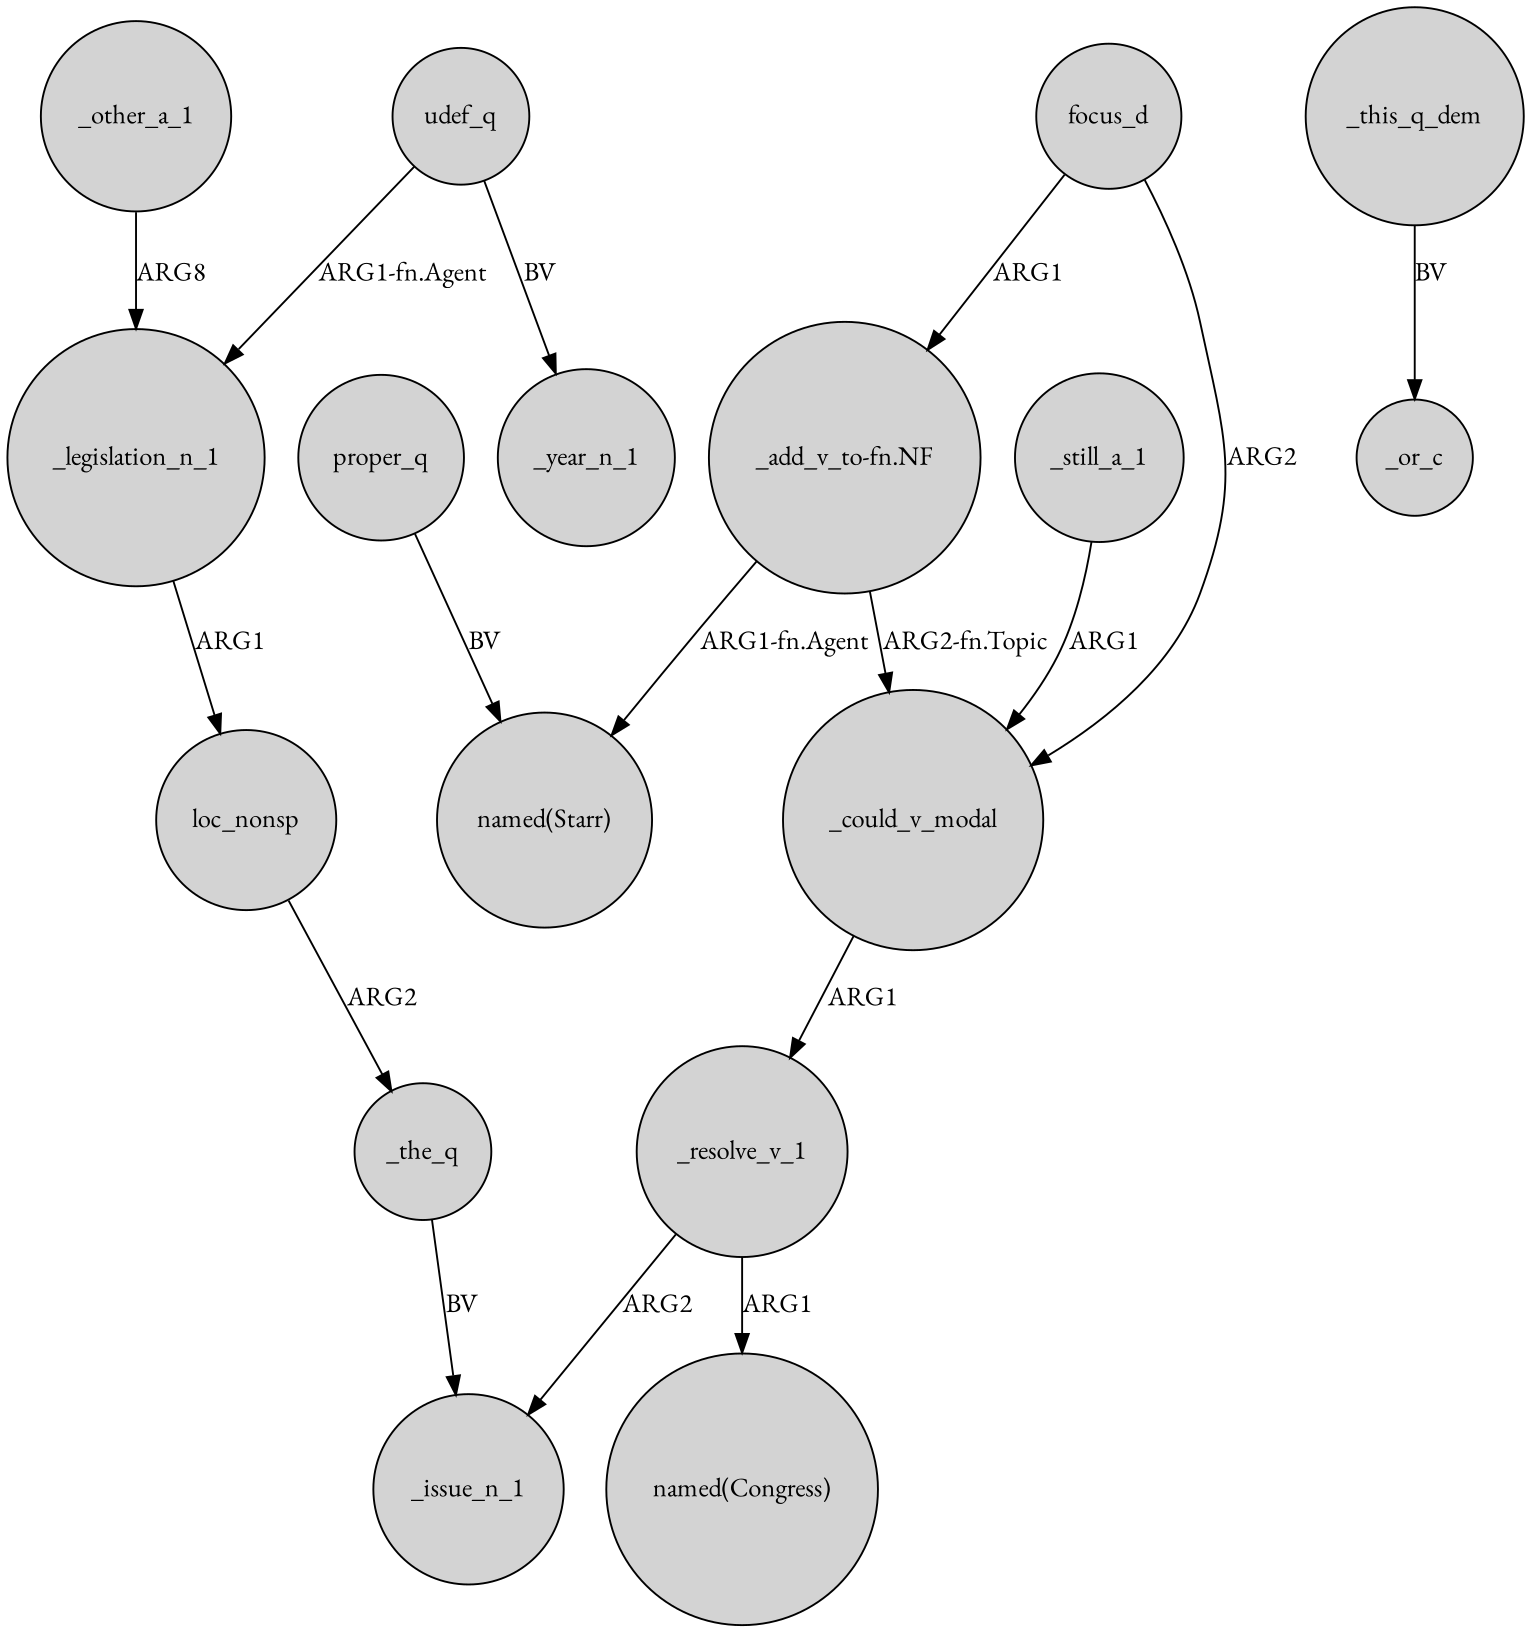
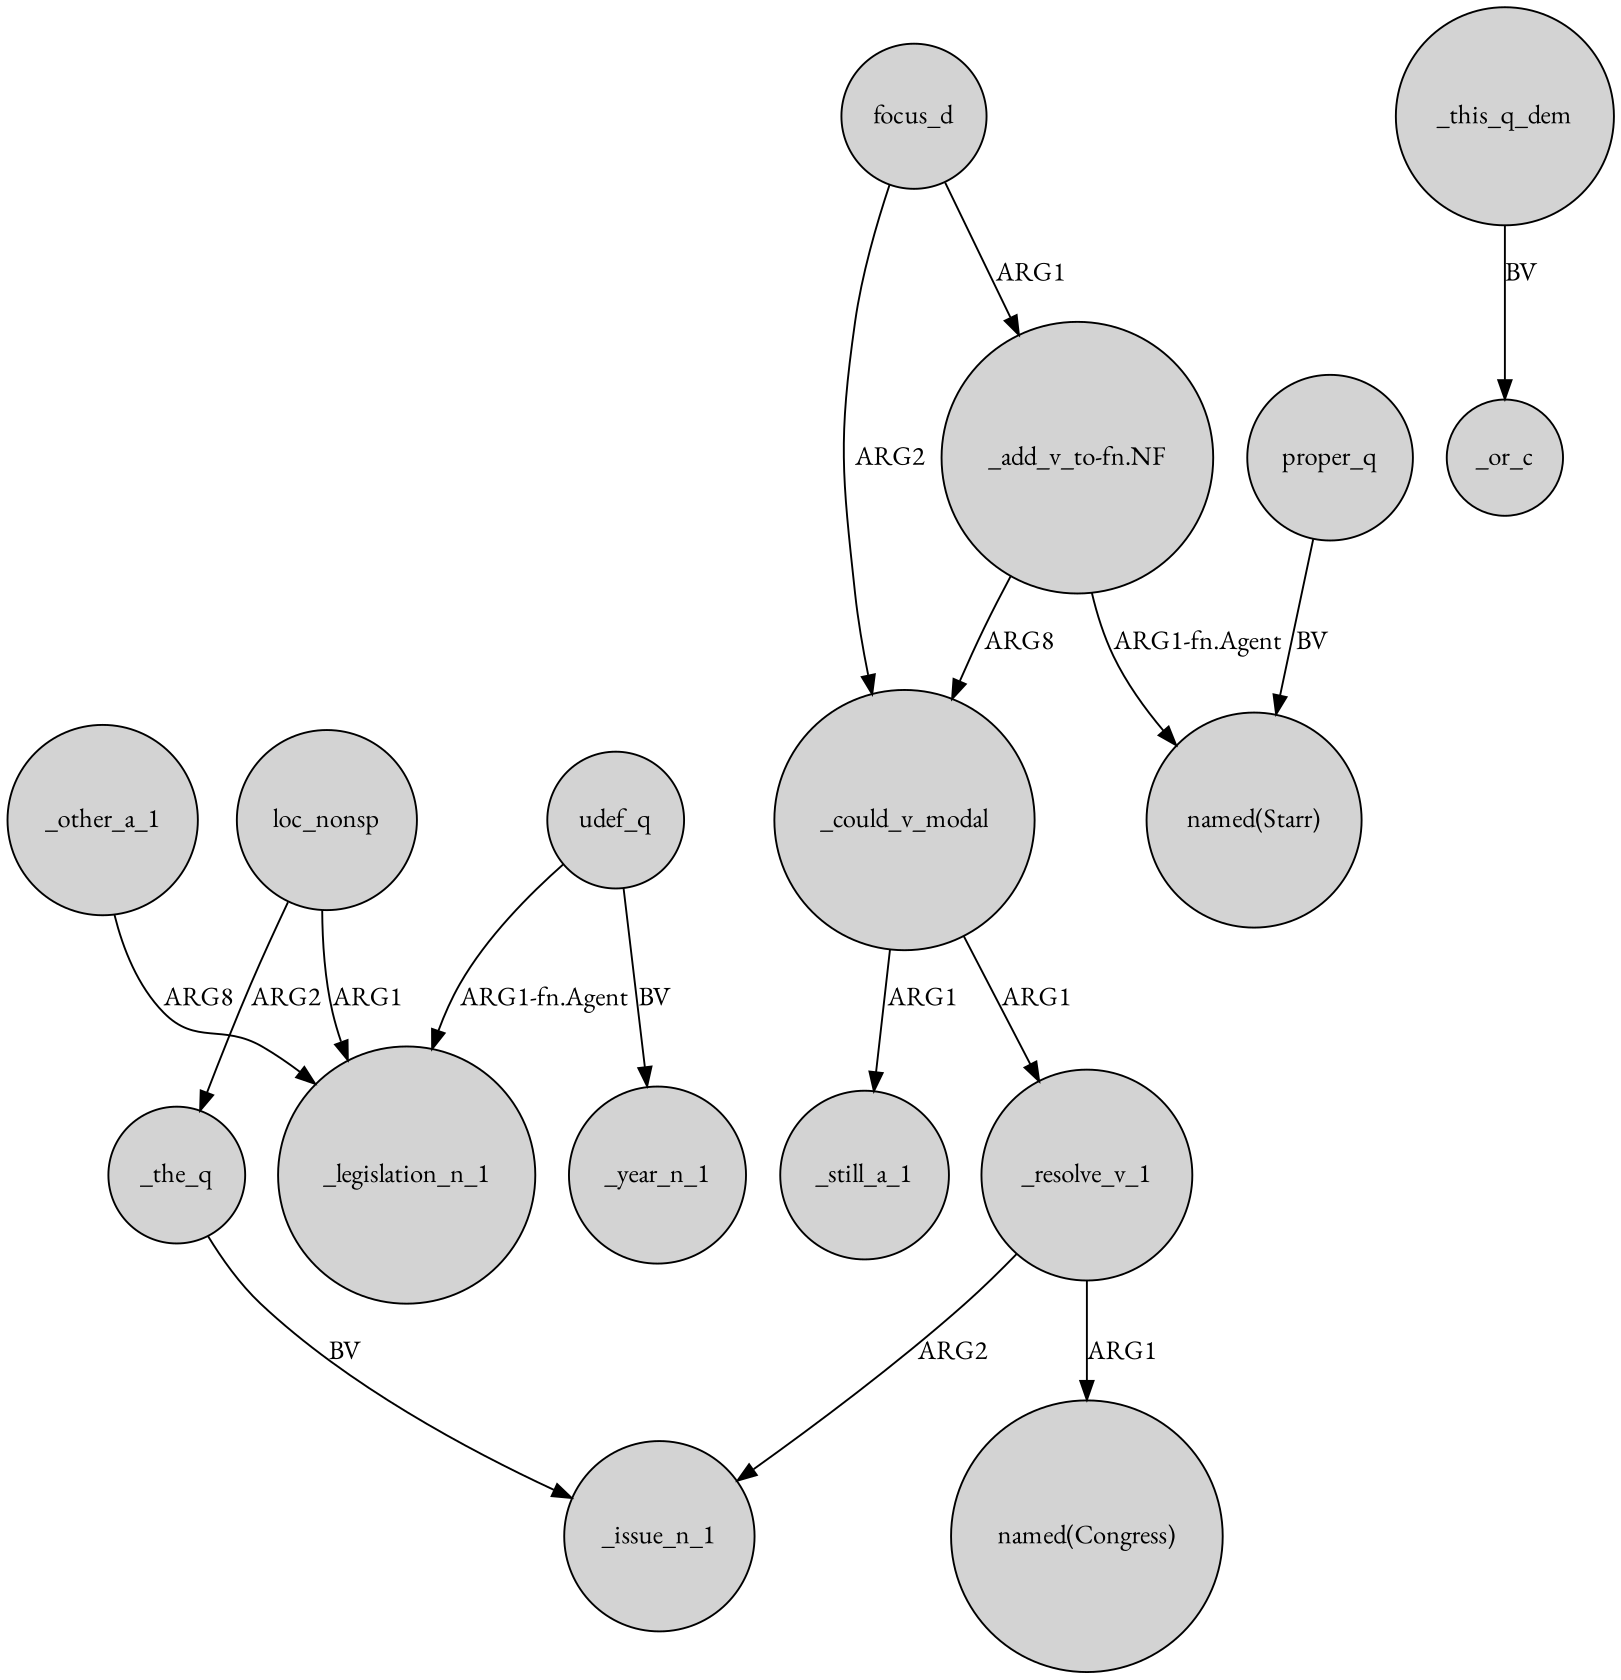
edge "_still_a_1" -> "_could_v_modal": reversed
edge "_add_v_to-fn.NF" -> "_could_v_modal": label "ARG2-fn.Topic" -> "ARG8"
edge "_legislation_n_1" -> "loc_nonsp": reversed
